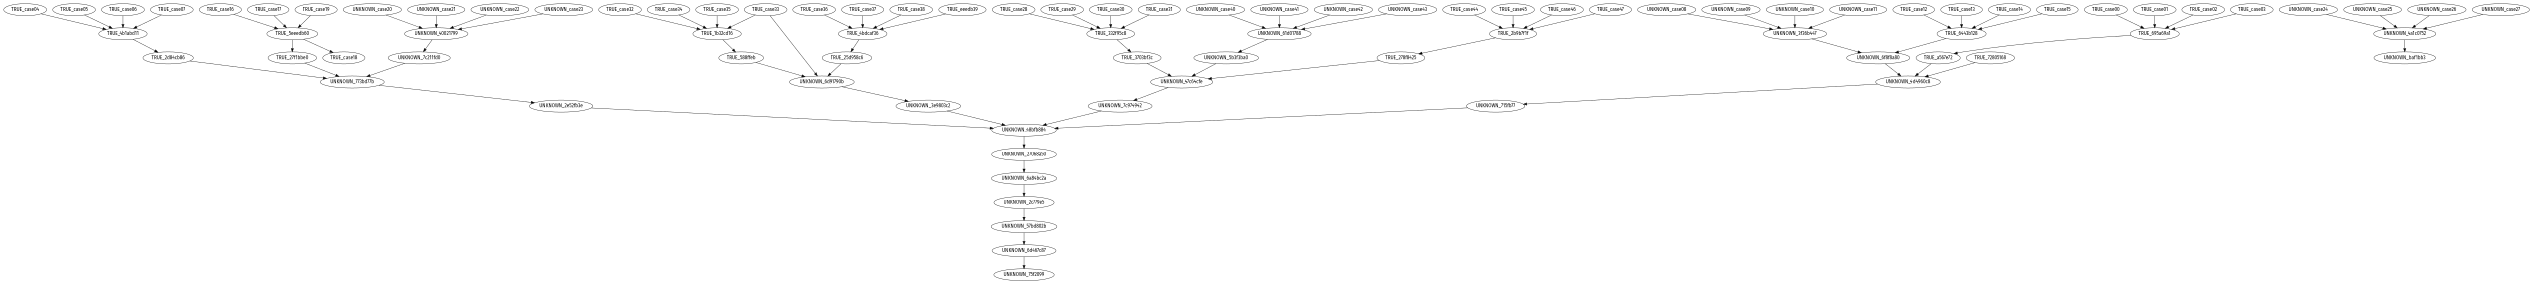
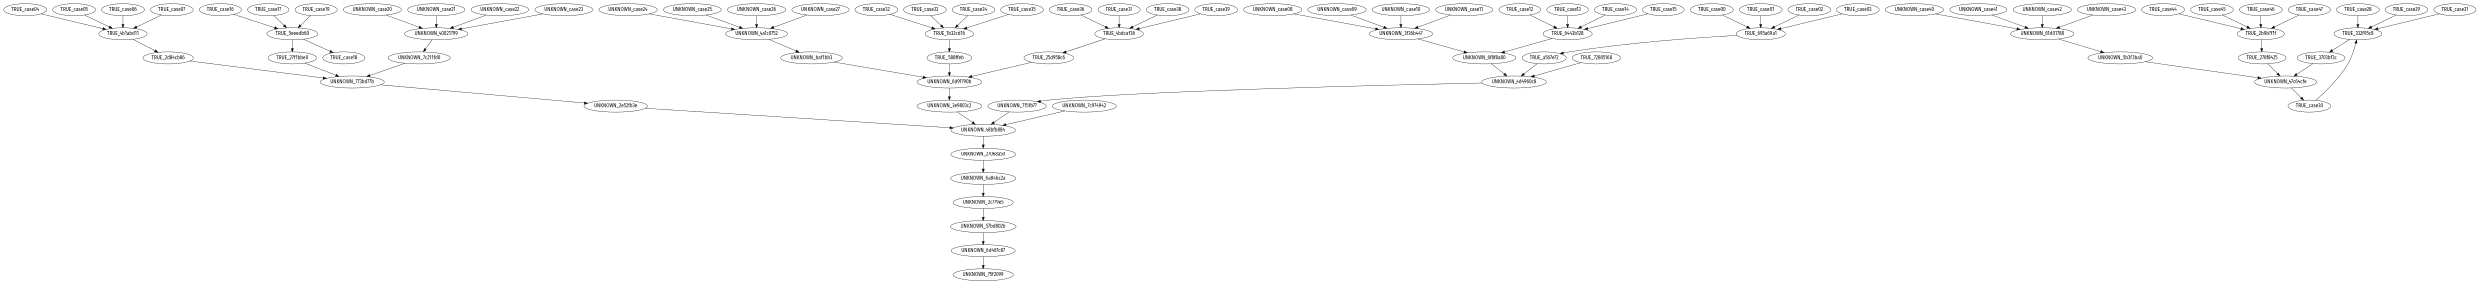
node "TRUE_eeedb39": label "TRUE_eeedb39" -> "TRUE_case39"
edge "TRUE_case33" -> "UNKNOWN_6d91790b": now "UNKNOWN_baf1bb3" -> "UNKNOWN_6d91790b"
edge "UNKNOWN_47c64cfe" -> "UNKNOWN_7c974942": now "UNKNOWN_47c64cfe" -> "TRUE_case30"
